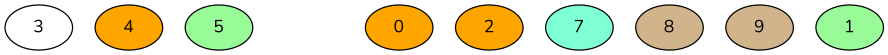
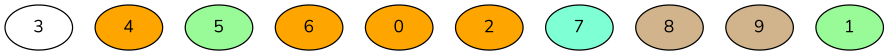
node "6": added
